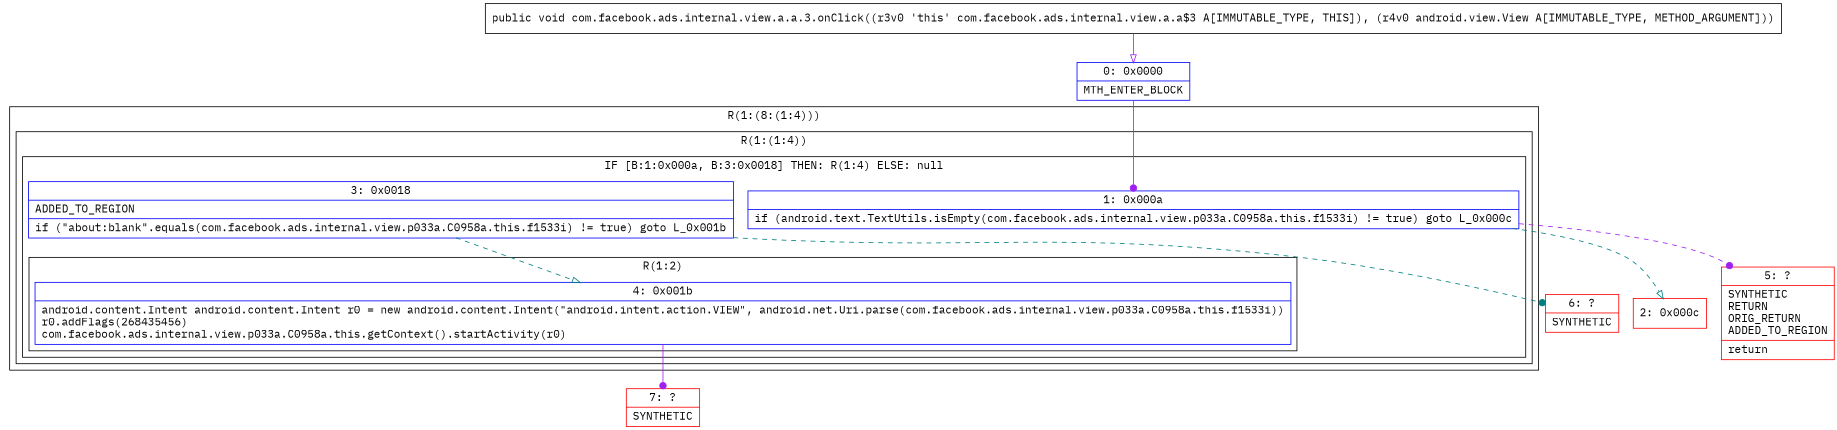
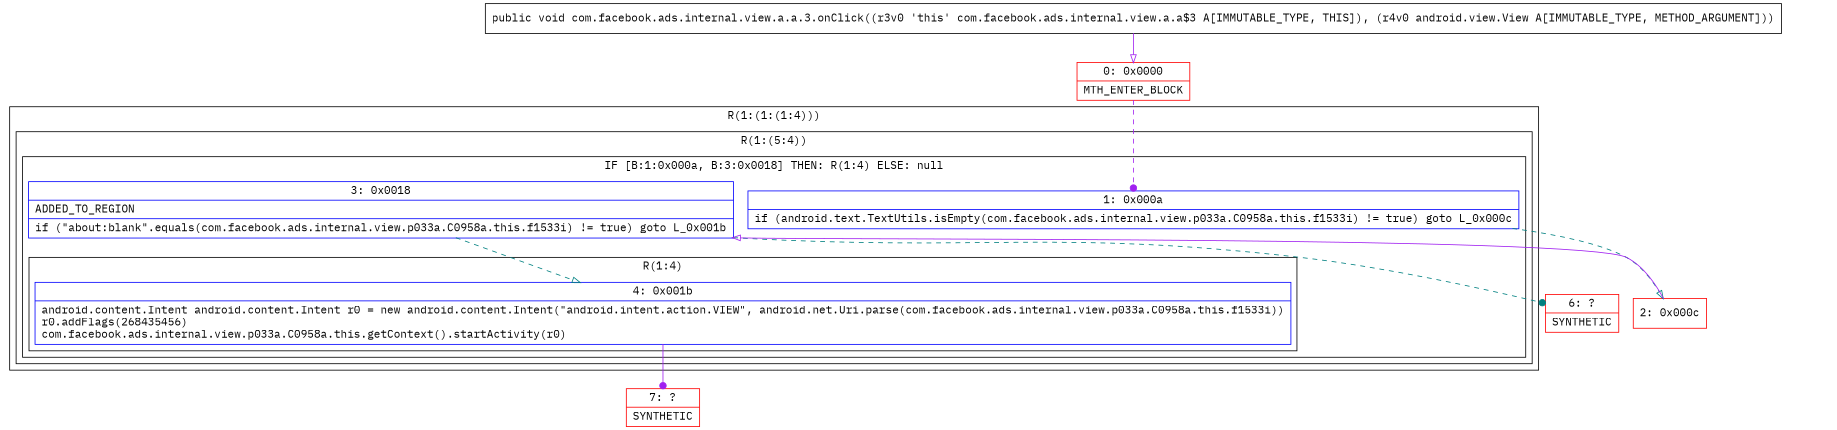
node "0: 0x0000": color blue -> red
cluster "R(1:(8:(1:4)))": label "R(1:(8:(1:4)))" -> "R(1:(1:(1:4)))"
cluster "R(1:(1:4))": label "R(1:(1:4))" -> "R(1:(5:4))"
edge "0: 0x0000" -> "1: 0x000a": style solid -> dashed
edge "2: 0x000c" -> "3: 0x0018": added
cluster "R(1:2)": label "R(1:2)" -> "R(1:4)"
node "5: ?": removed
